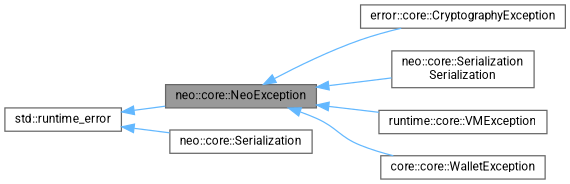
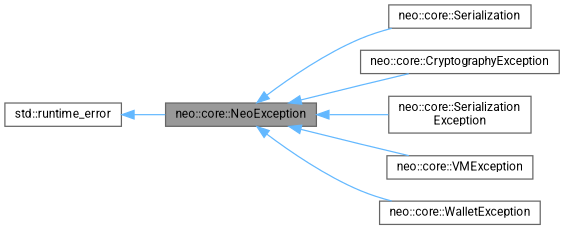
node "error::core::CryptographyException": label "error::core::CryptographyException" -> "neo::core::CryptographyException"
node "neo::core::Serialization Serialization": label "neo::core::Serialization Serialization" -> "neo::core::Serialization Exception"
node "runtime::core::VMException": label "runtime::core::VMException" -> "neo::core::VMException"
edge "neo::core::Serialization" -> "std::runtime_error": now "neo::core::Serialization" -> "neo::core::NeoException"
node "core::core::WalletException": label "core::core::WalletException" -> "neo::core::WalletException"
